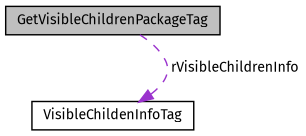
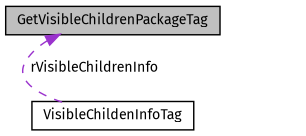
edge "GetVisibleChildrenPackageTag" -> "VisibleChildenInfoTag": reversed
